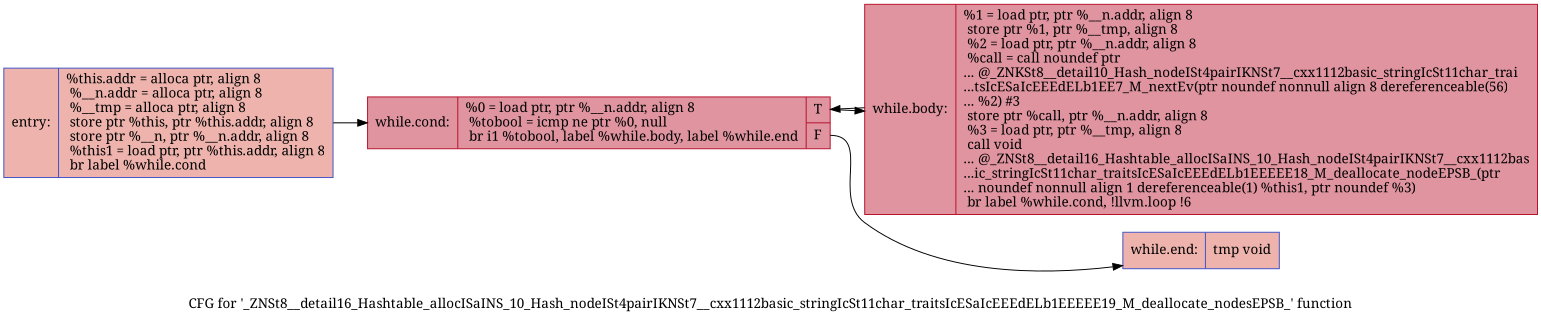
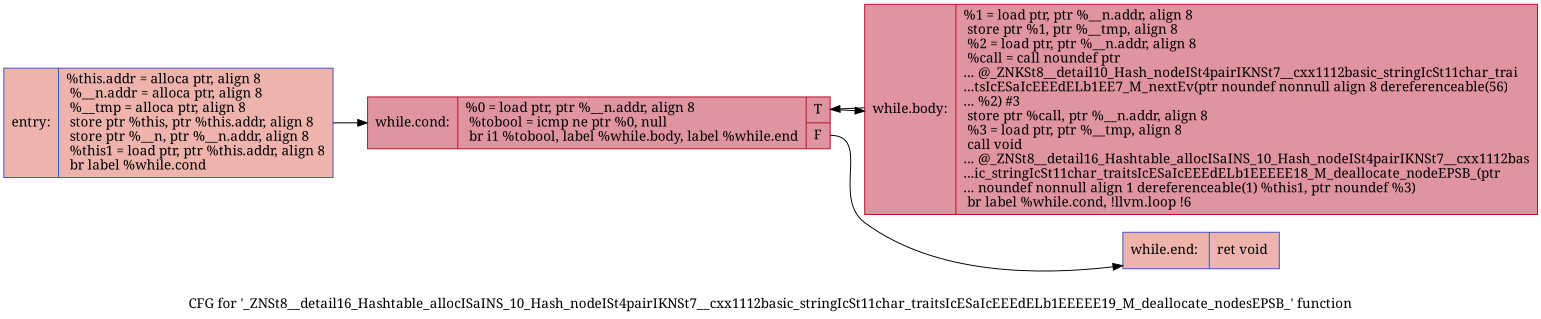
node "while.end:": text "tmp void" -> "ret void"
